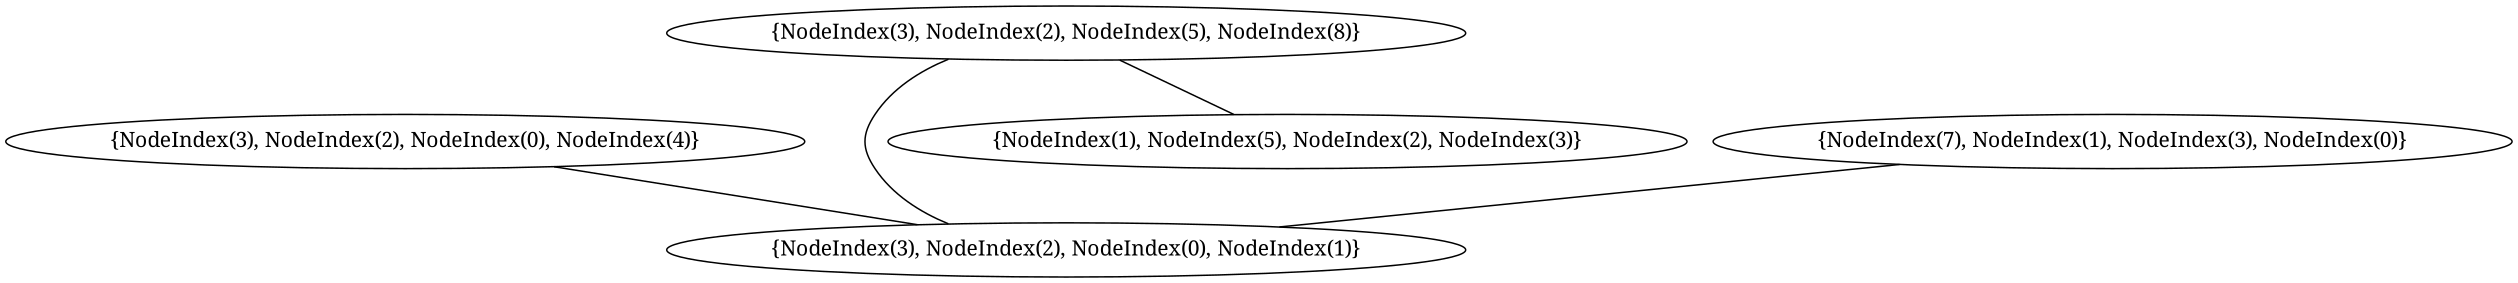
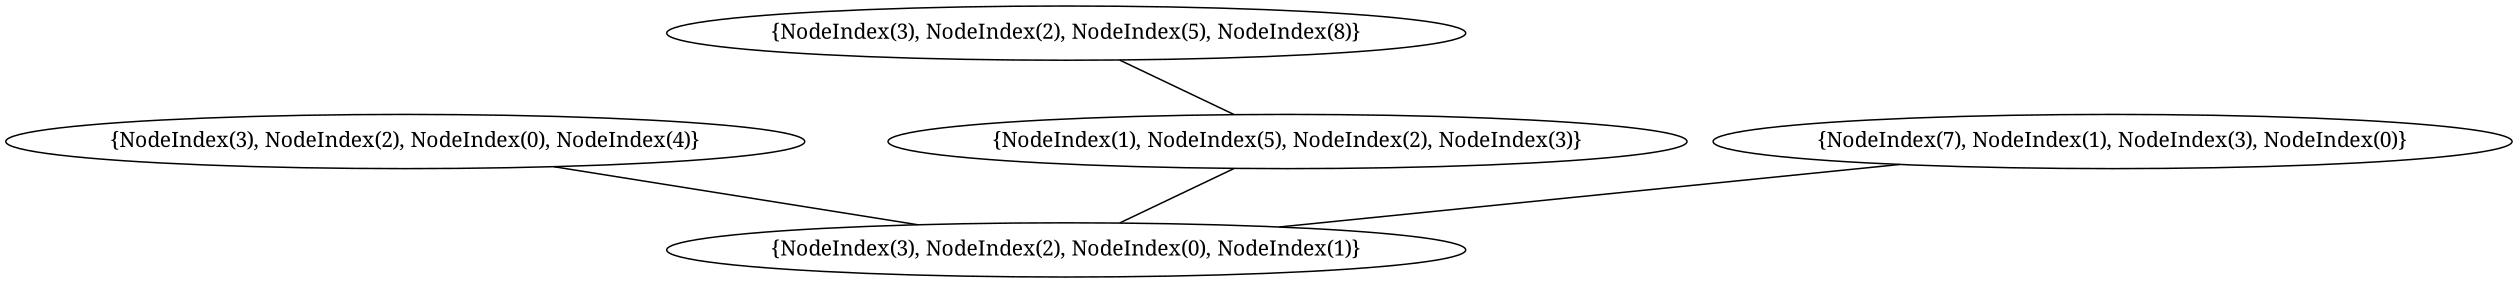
edge "{NodeIndex(3), NodeIndex(2), NodeIndex(5), NodeIndex(8)}" -- "{NodeIndex(3), NodeIndex(2), NodeIndex(0), NodeIndex(1)}": now "{NodeIndex(1), NodeIndex(5), NodeIndex(2), NodeIndex(3)}" -- "{NodeIndex(3), NodeIndex(2), NodeIndex(0), NodeIndex(1)}"
